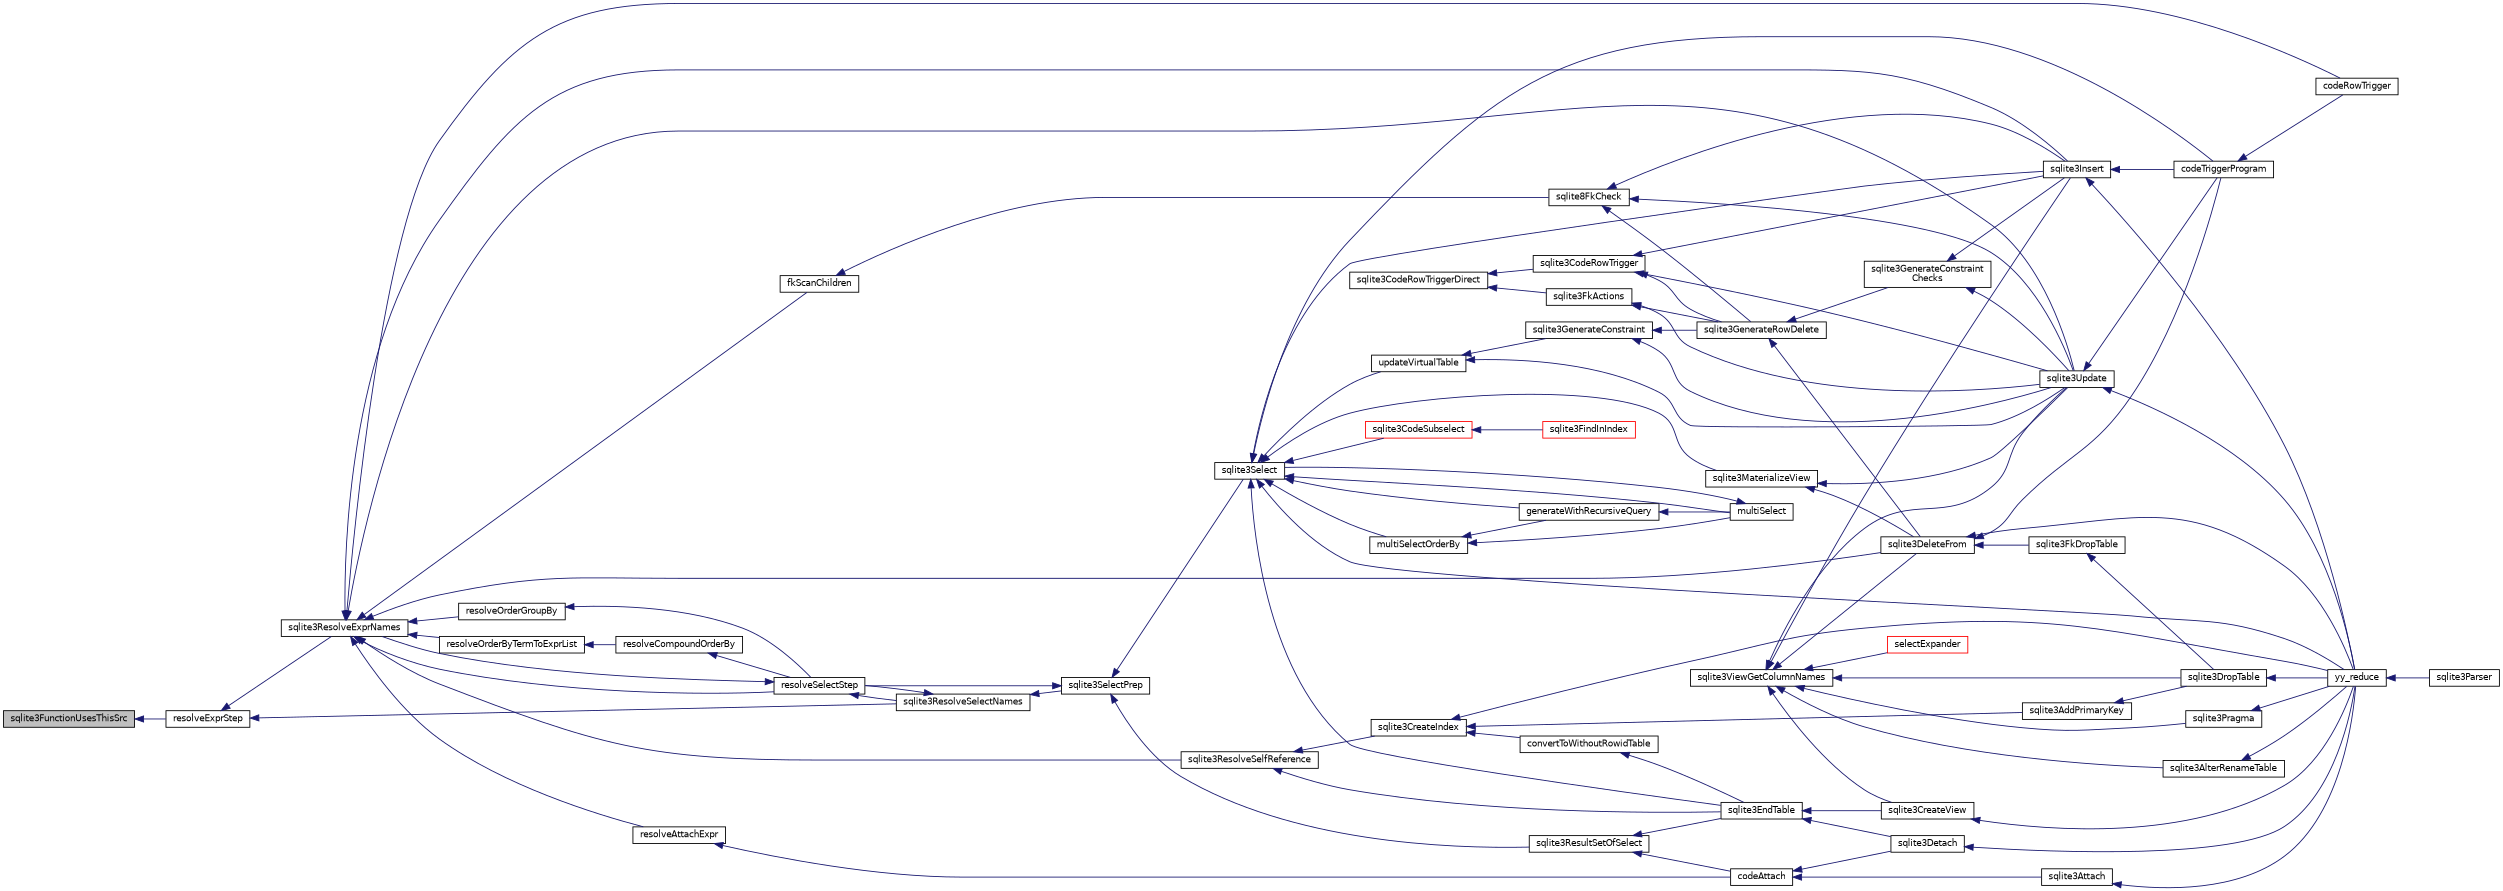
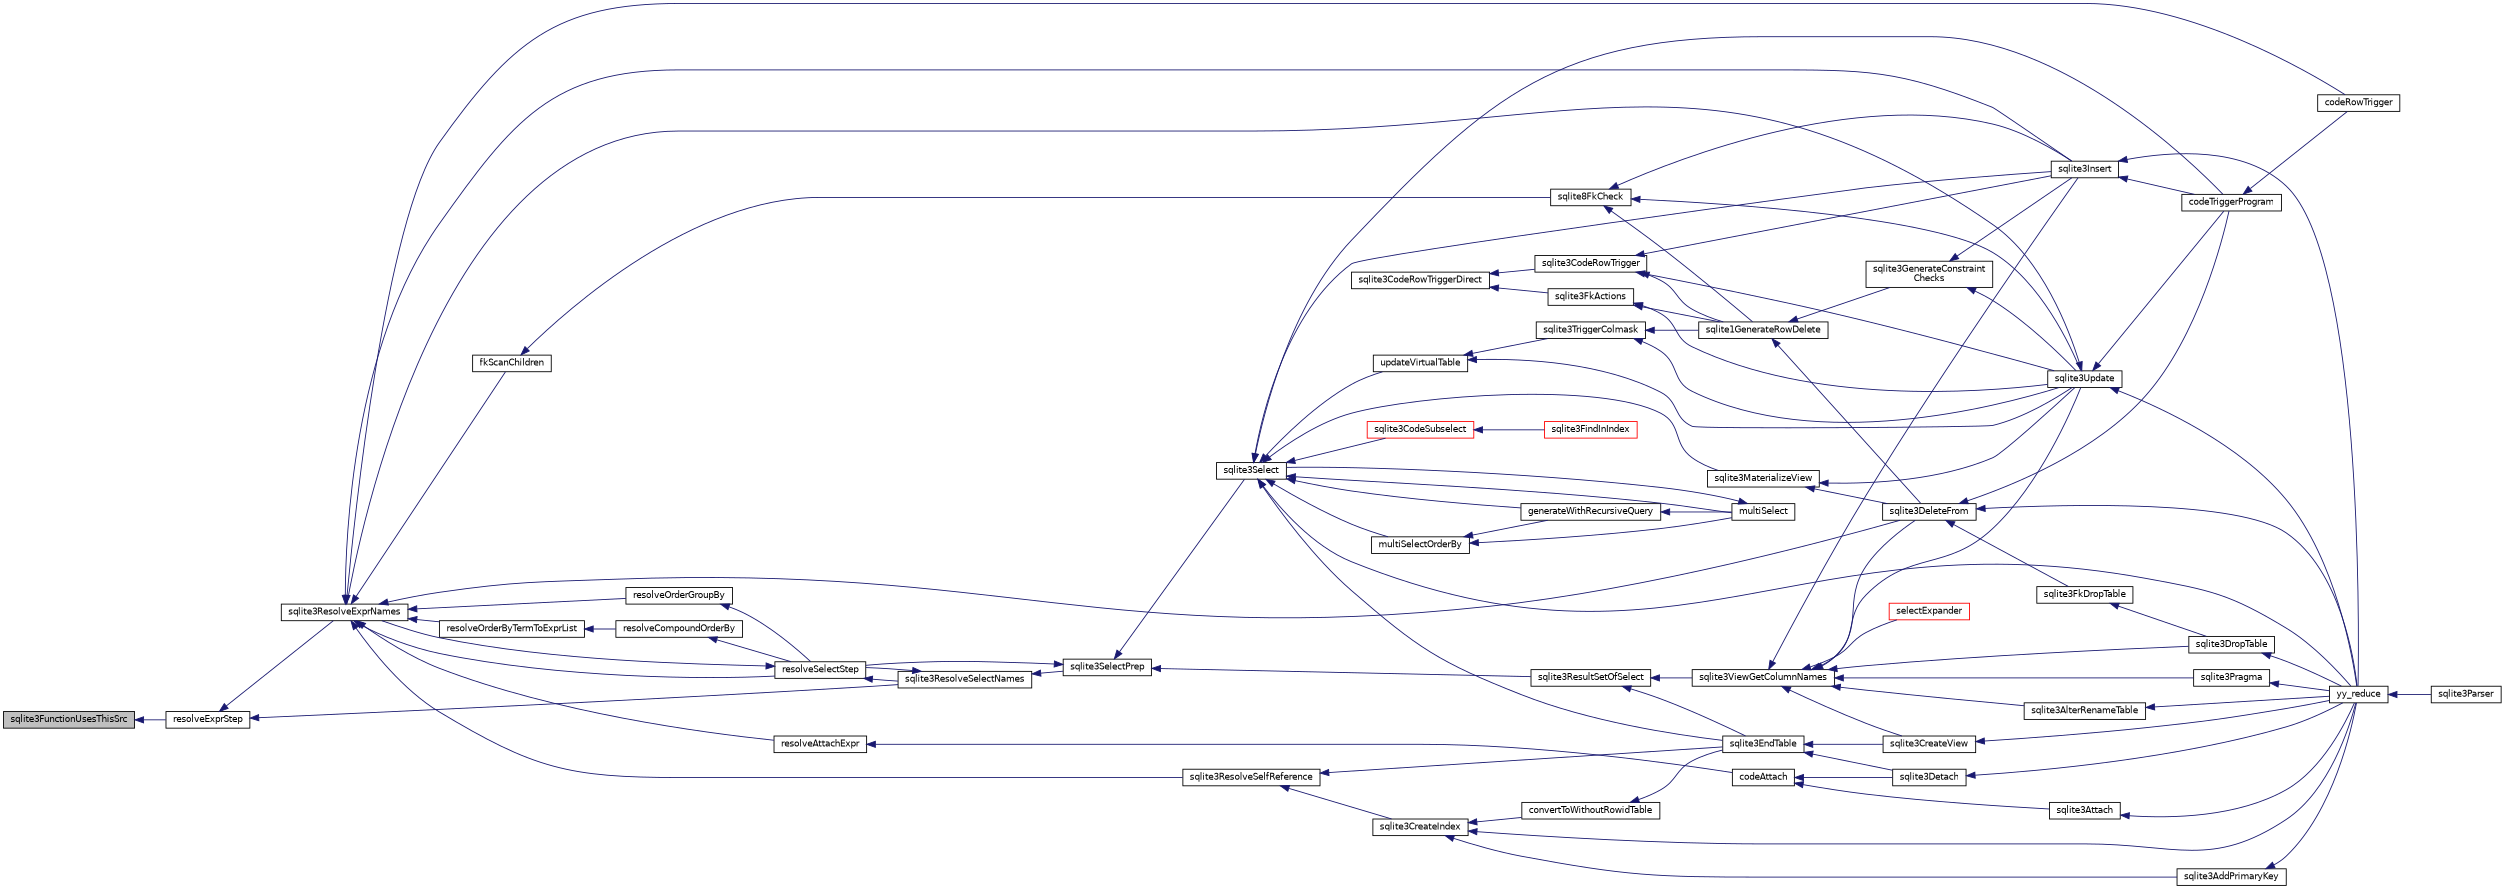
edge "sqlite3Update" -> "sqlite3ResolveExprNames": reversed
node "sqlite3GenerateConstraint": label "sqlite3GenerateConstraint" -> "sqlite3TriggerColmask"
node "sqlite3GenerateRowDelete": label "sqlite3GenerateRowDelete" -> "sqlite1GenerateRowDelete"
edge "sqlite3DropTable" -> "sqlite3AddPrimaryKey": now "yy_reduce" -> "sqlite3AddPrimaryKey"
edge "codeAttach" -> "sqlite3ResultSetOfSelect": now "sqlite3ViewGetColumnNames" -> "sqlite3ResultSetOfSelect"
